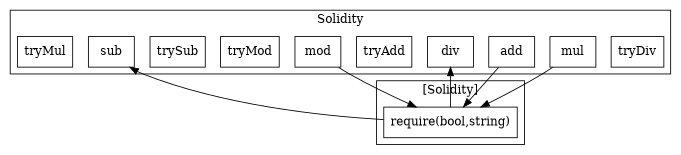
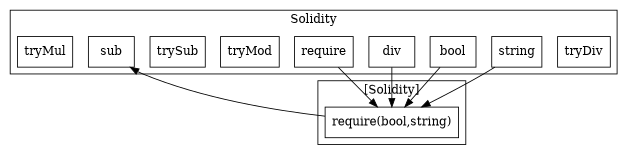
node "mod": label "mod" -> "require"
node "tryAdd": removed
node "add": label "add" -> "bool"
node "mul": label "mul" -> "string"
edge "require(bool,string)" -> "div": reversed
